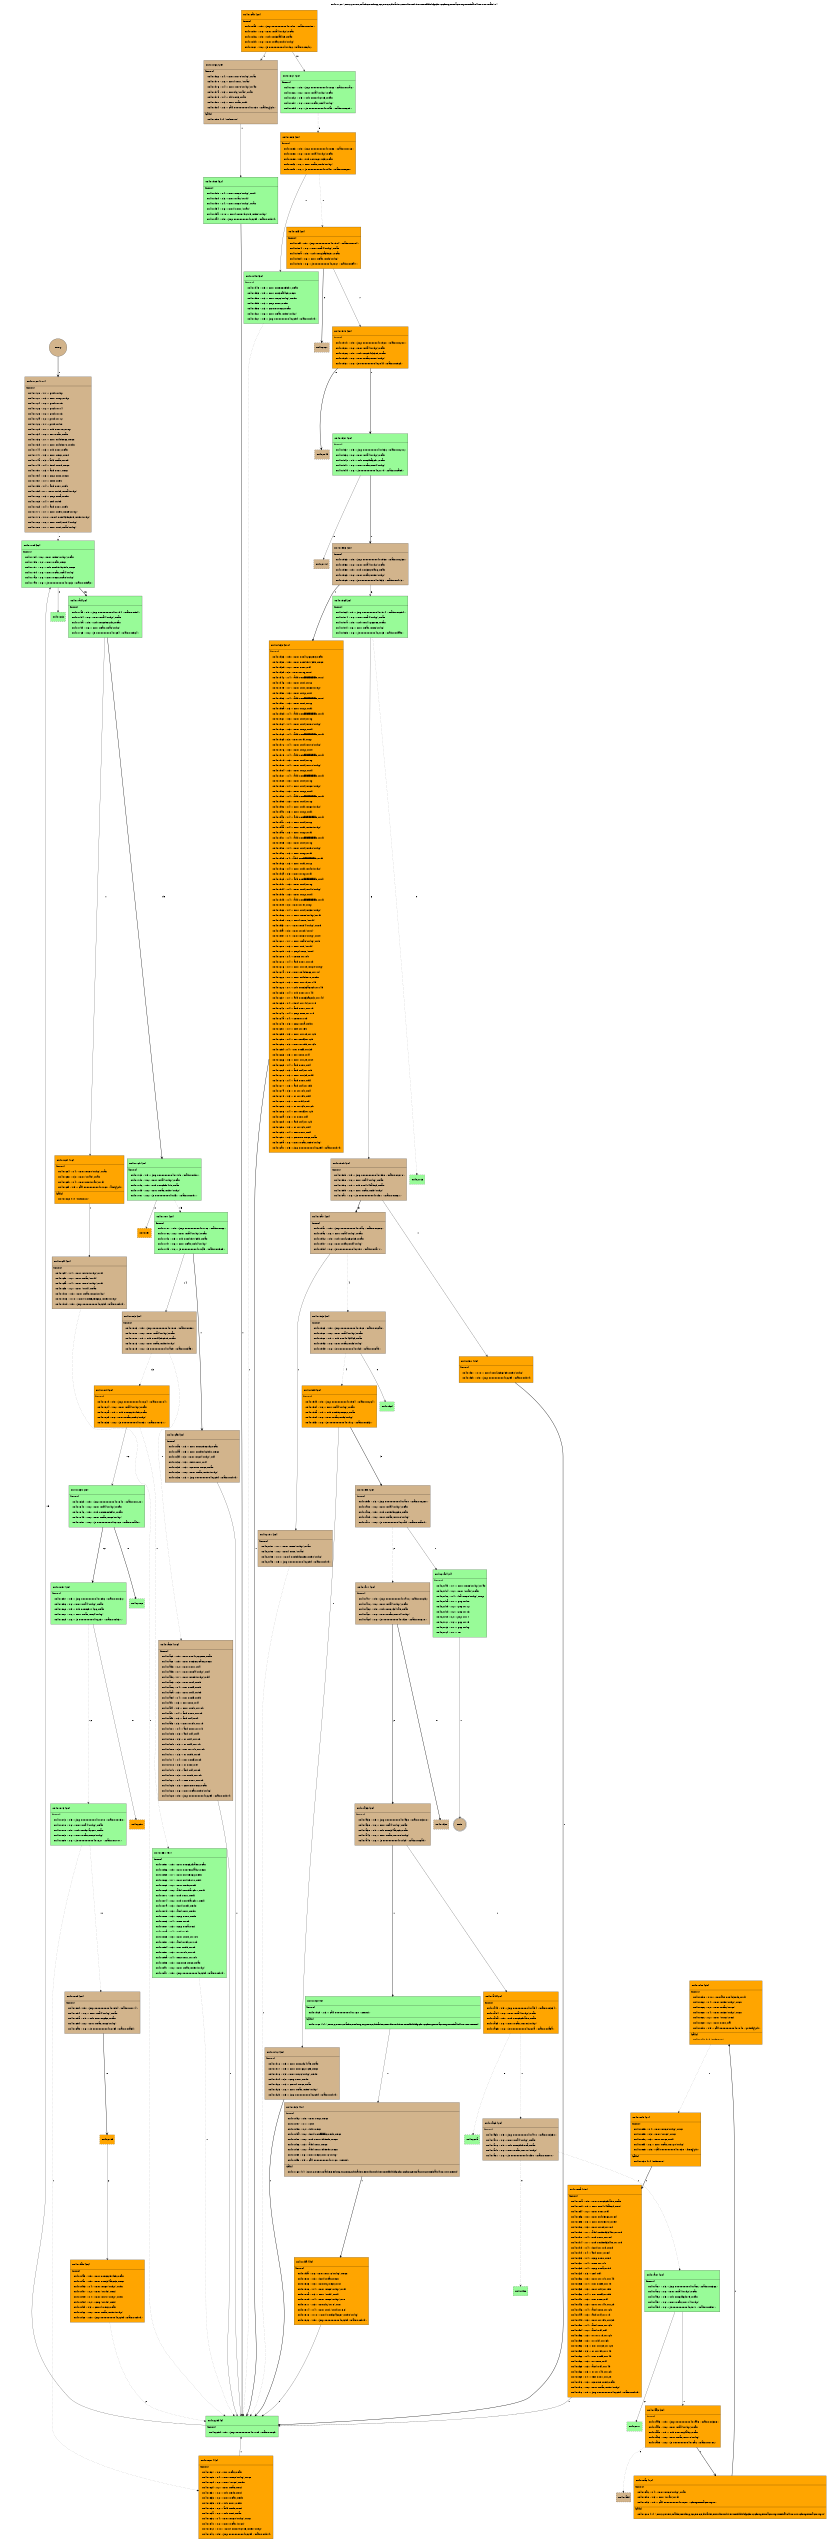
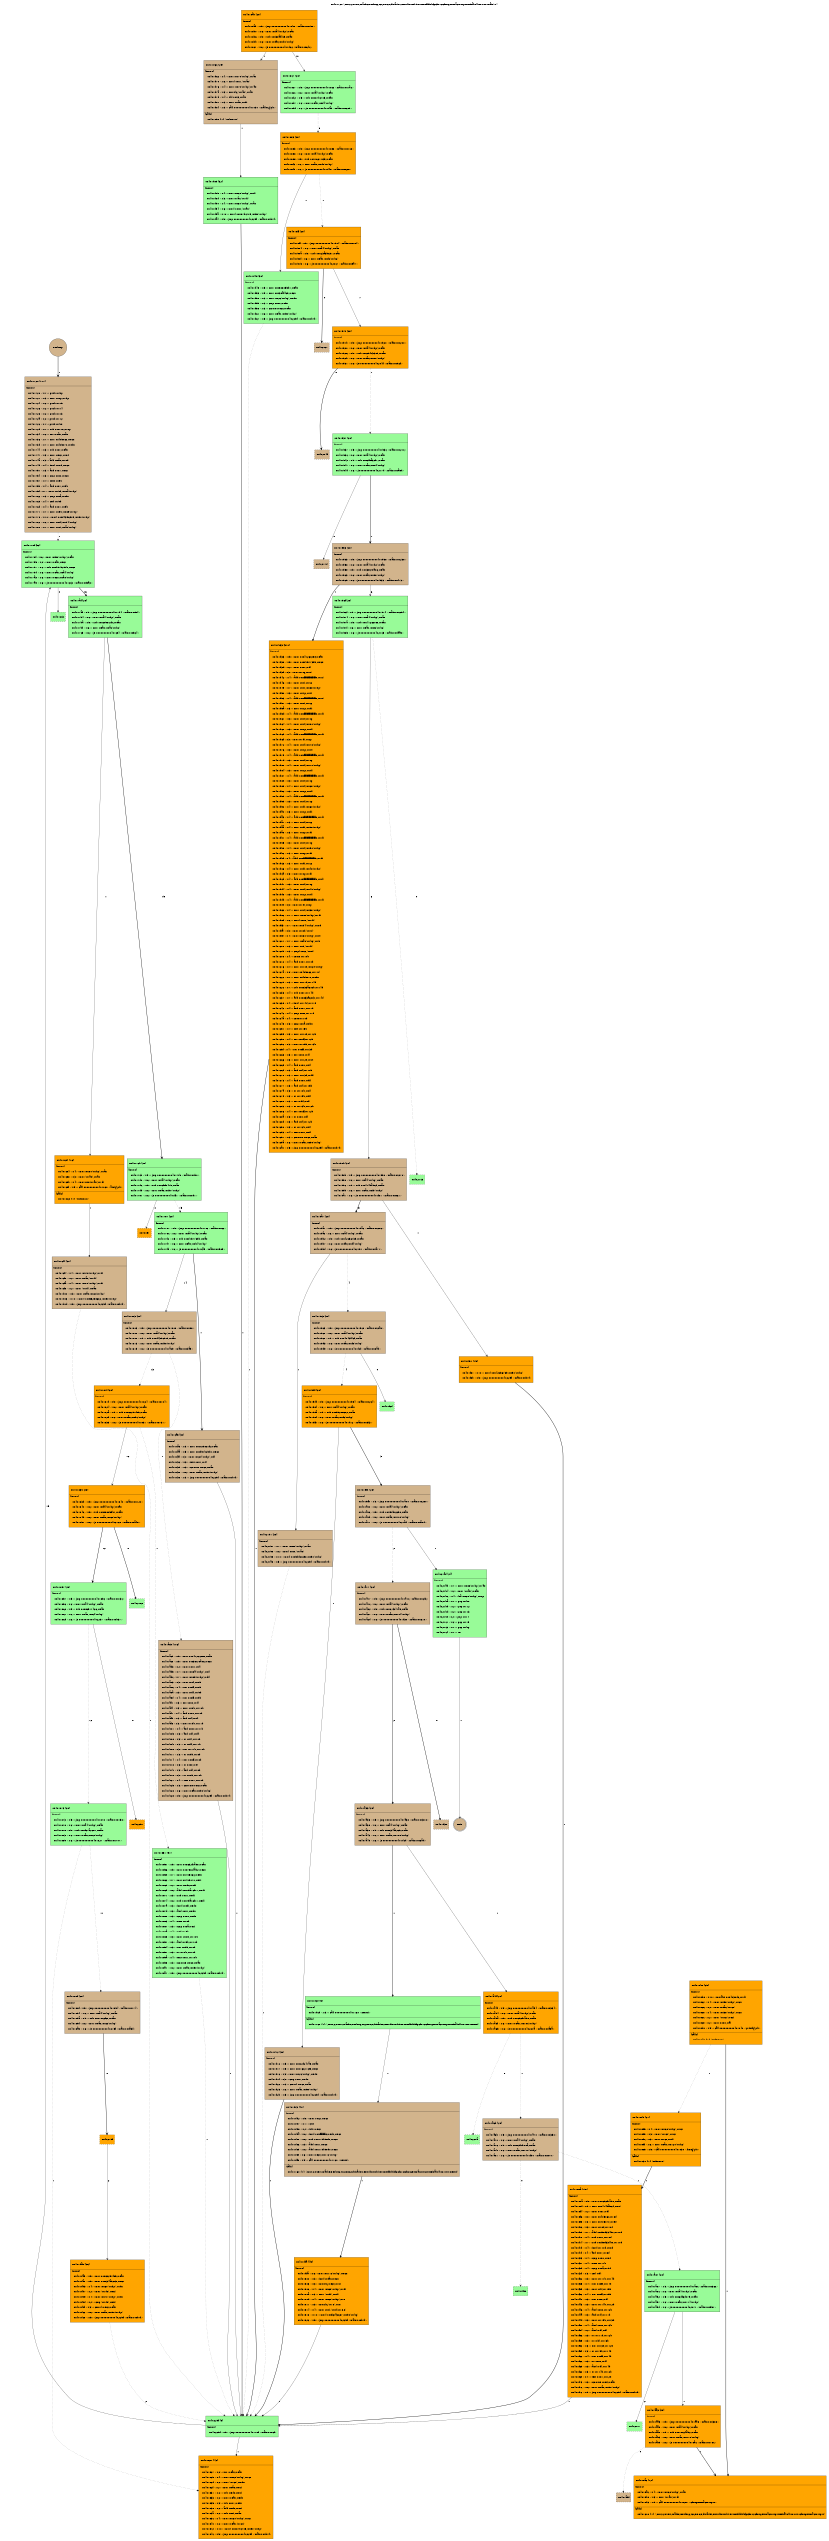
node "Entry": label "Entry" -> "Desktop"
edge "0x40191b [28]" -> "0x401937 [28]": style bold -> dotted
node "0x40183b [28]": fillcolor palegreen -> orange
edge "0x401eac [12]" -> "0x401eb8 [29]": reversed
edge "0x401e27 [42]" -> "0x40229f [5]": reversed
